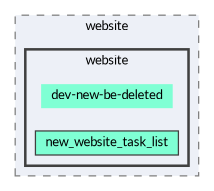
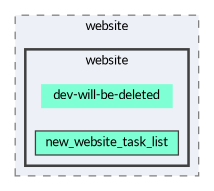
node "dev-new-be-deleted": label "dev-new-be-deleted" -> "dev-will-be-deleted"
